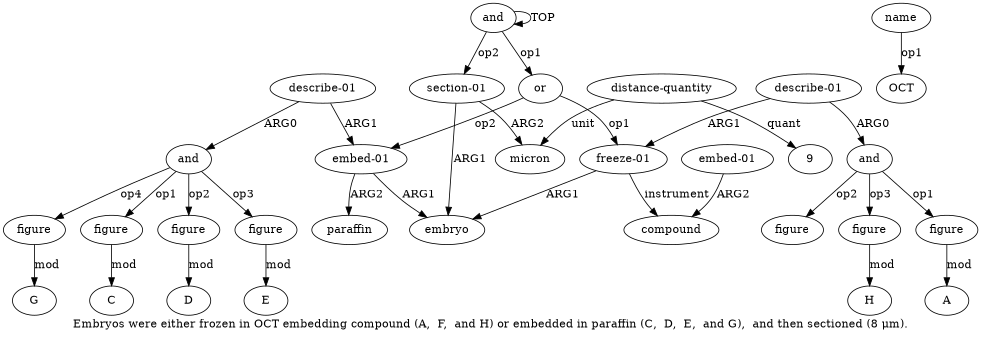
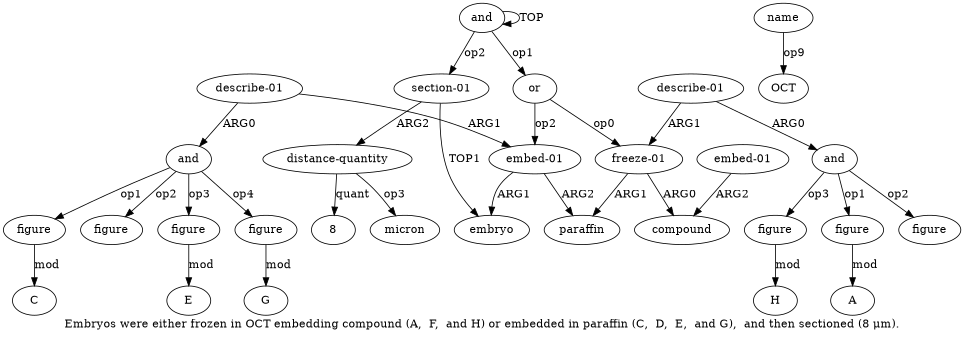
edge "name" -> "OCT": label "op1" -> "op9"
edge "section-01" -> "micron": now "section-01" -> "distance-quantity"
edge "distance-quantity" -> "micron": label "unit" -> "op3"
edge "or" -> "freeze-01": label "op1" -> "op0"
edge "section-01" -> "embryo": label "ARG1" -> "TOP1"
node "9": label "9" -> "8"
edge "freeze-01" -> "embryo": now "freeze-01" -> "paraffin"
edge "freeze-01" -> "compound": label "instrument" -> "ARG0"
node "D": removed
